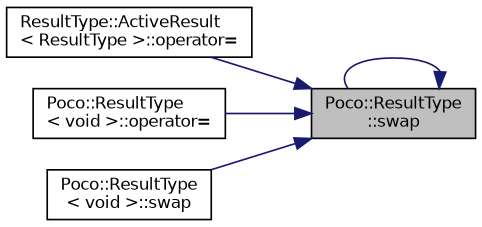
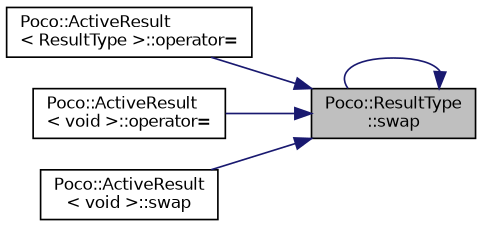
node "ResultType::ActiveResult < ResultType >::operator=": label "ResultType::ActiveResult < ResultType >::operator=" -> "Poco::ActiveResult < ResultType >::operator="
node "Poco::ResultType < void >::operator=": label "Poco::ResultType < void >::operator=" -> "Poco::ActiveResult < void >::operator="
node "Poco::ResultType < void >::swap": label "Poco::ResultType < void >::swap" -> "Poco::ActiveResult < void >::swap"
